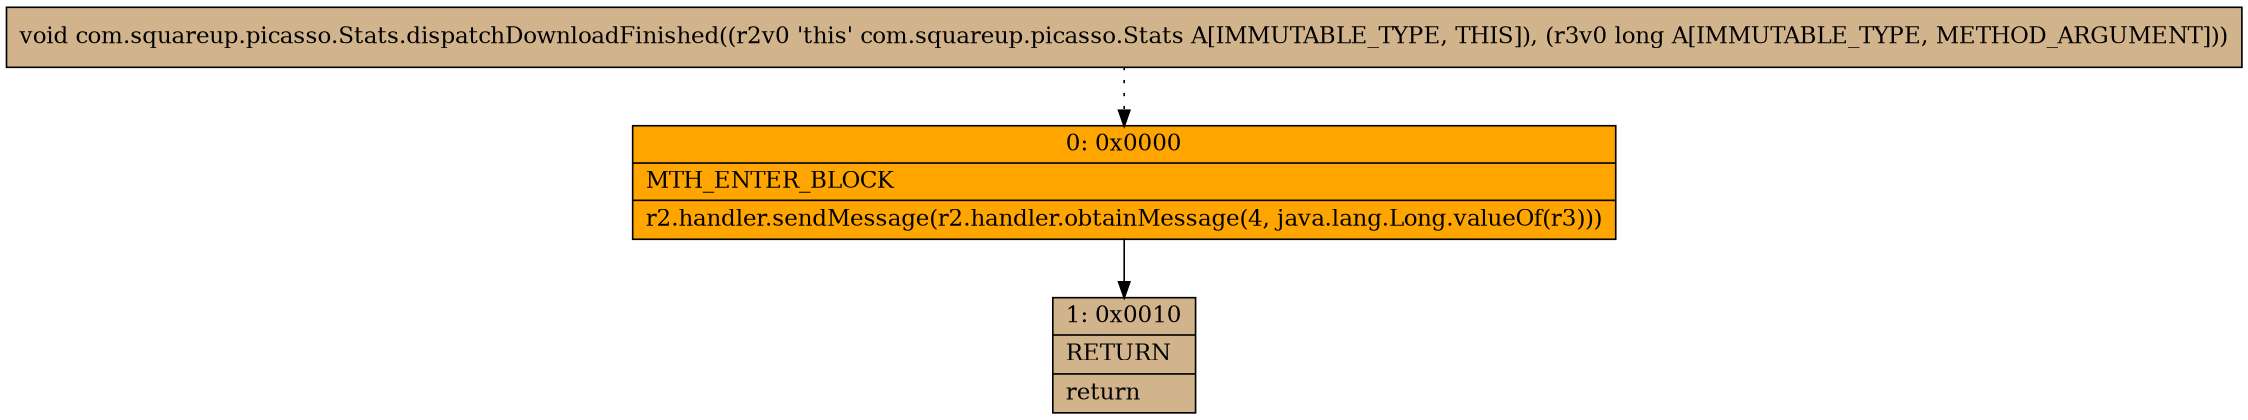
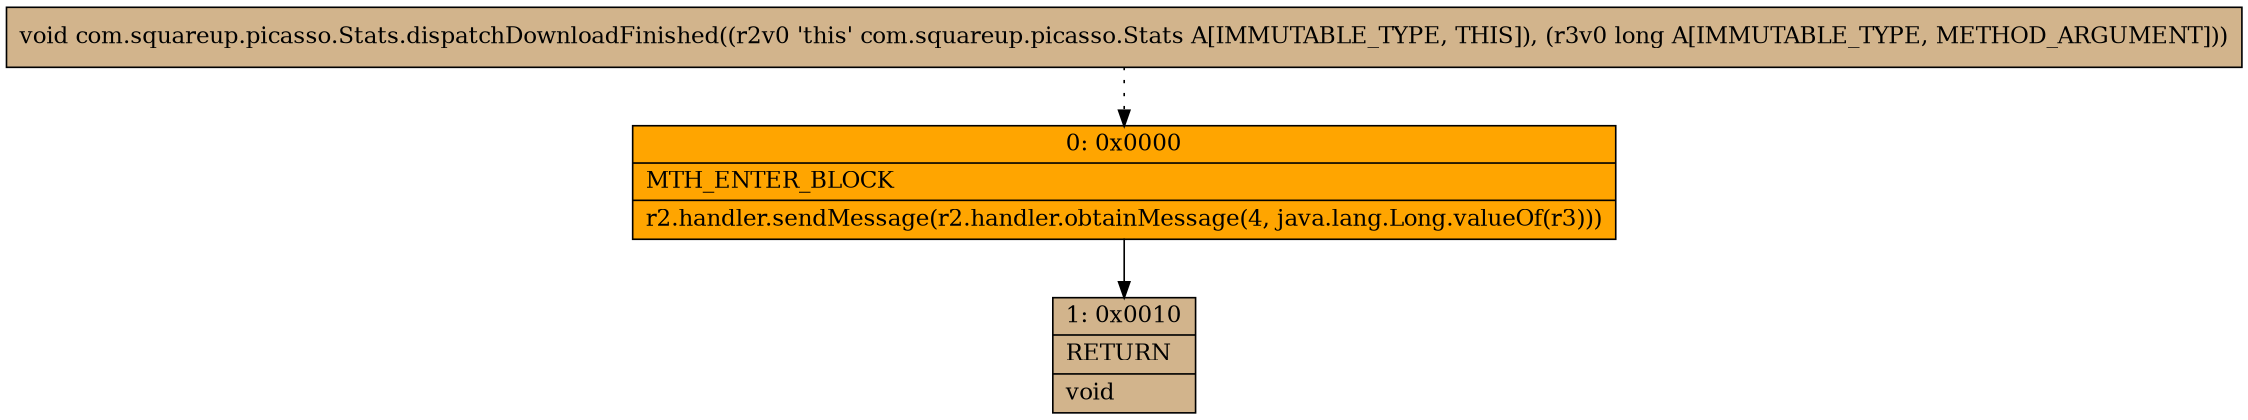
node "1: 0x0010": text "return" -> "void"
